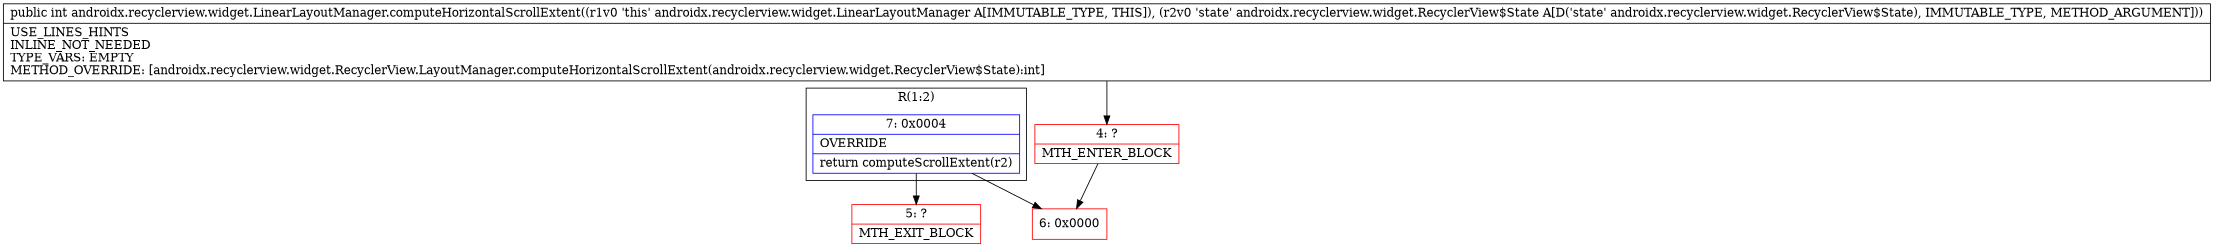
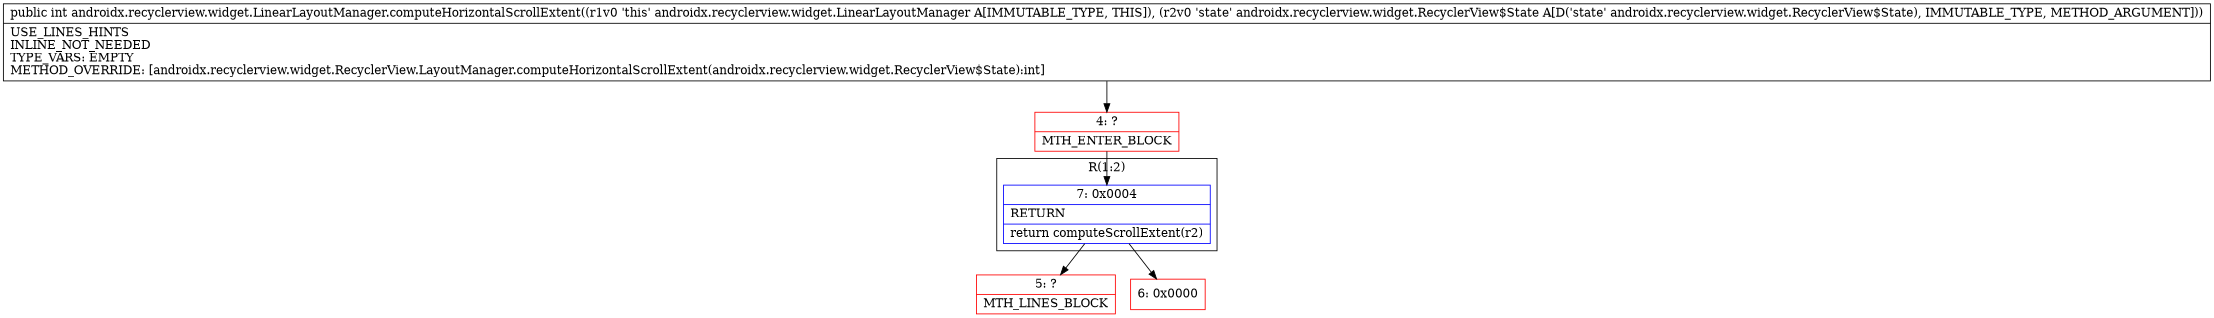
node "7: 0x0004": text "OVERRIDE" -> "RETURN"
edge "4: ?" -> "6: 0x0000": now "4: ?" -> "7: 0x0004"
node "5: ?": text "MTH_EXIT_BLOCK" -> "MTH_LINES_BLOCK"
